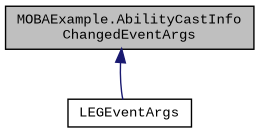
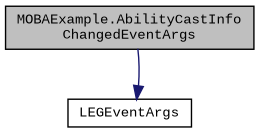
edge "LEGEventArgs" -> "MOBAExample.AbilityCastInfo ChangedEventArgs": reversed
